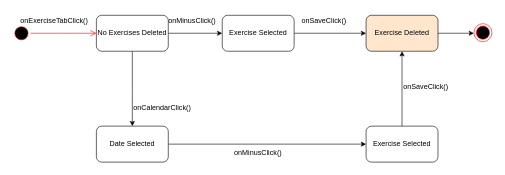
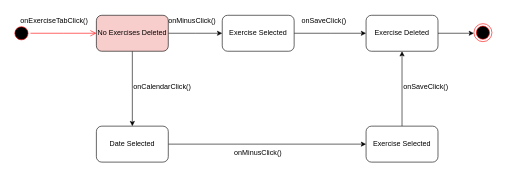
node "No Exercises Deleted": fillcolor #ffffff -> #f8cecc
node "Exercise Deleted": fillcolor #ffe6cc -> #ffffff
node "onCalendarClick()": moved (162, 108) -> (162, 87)
